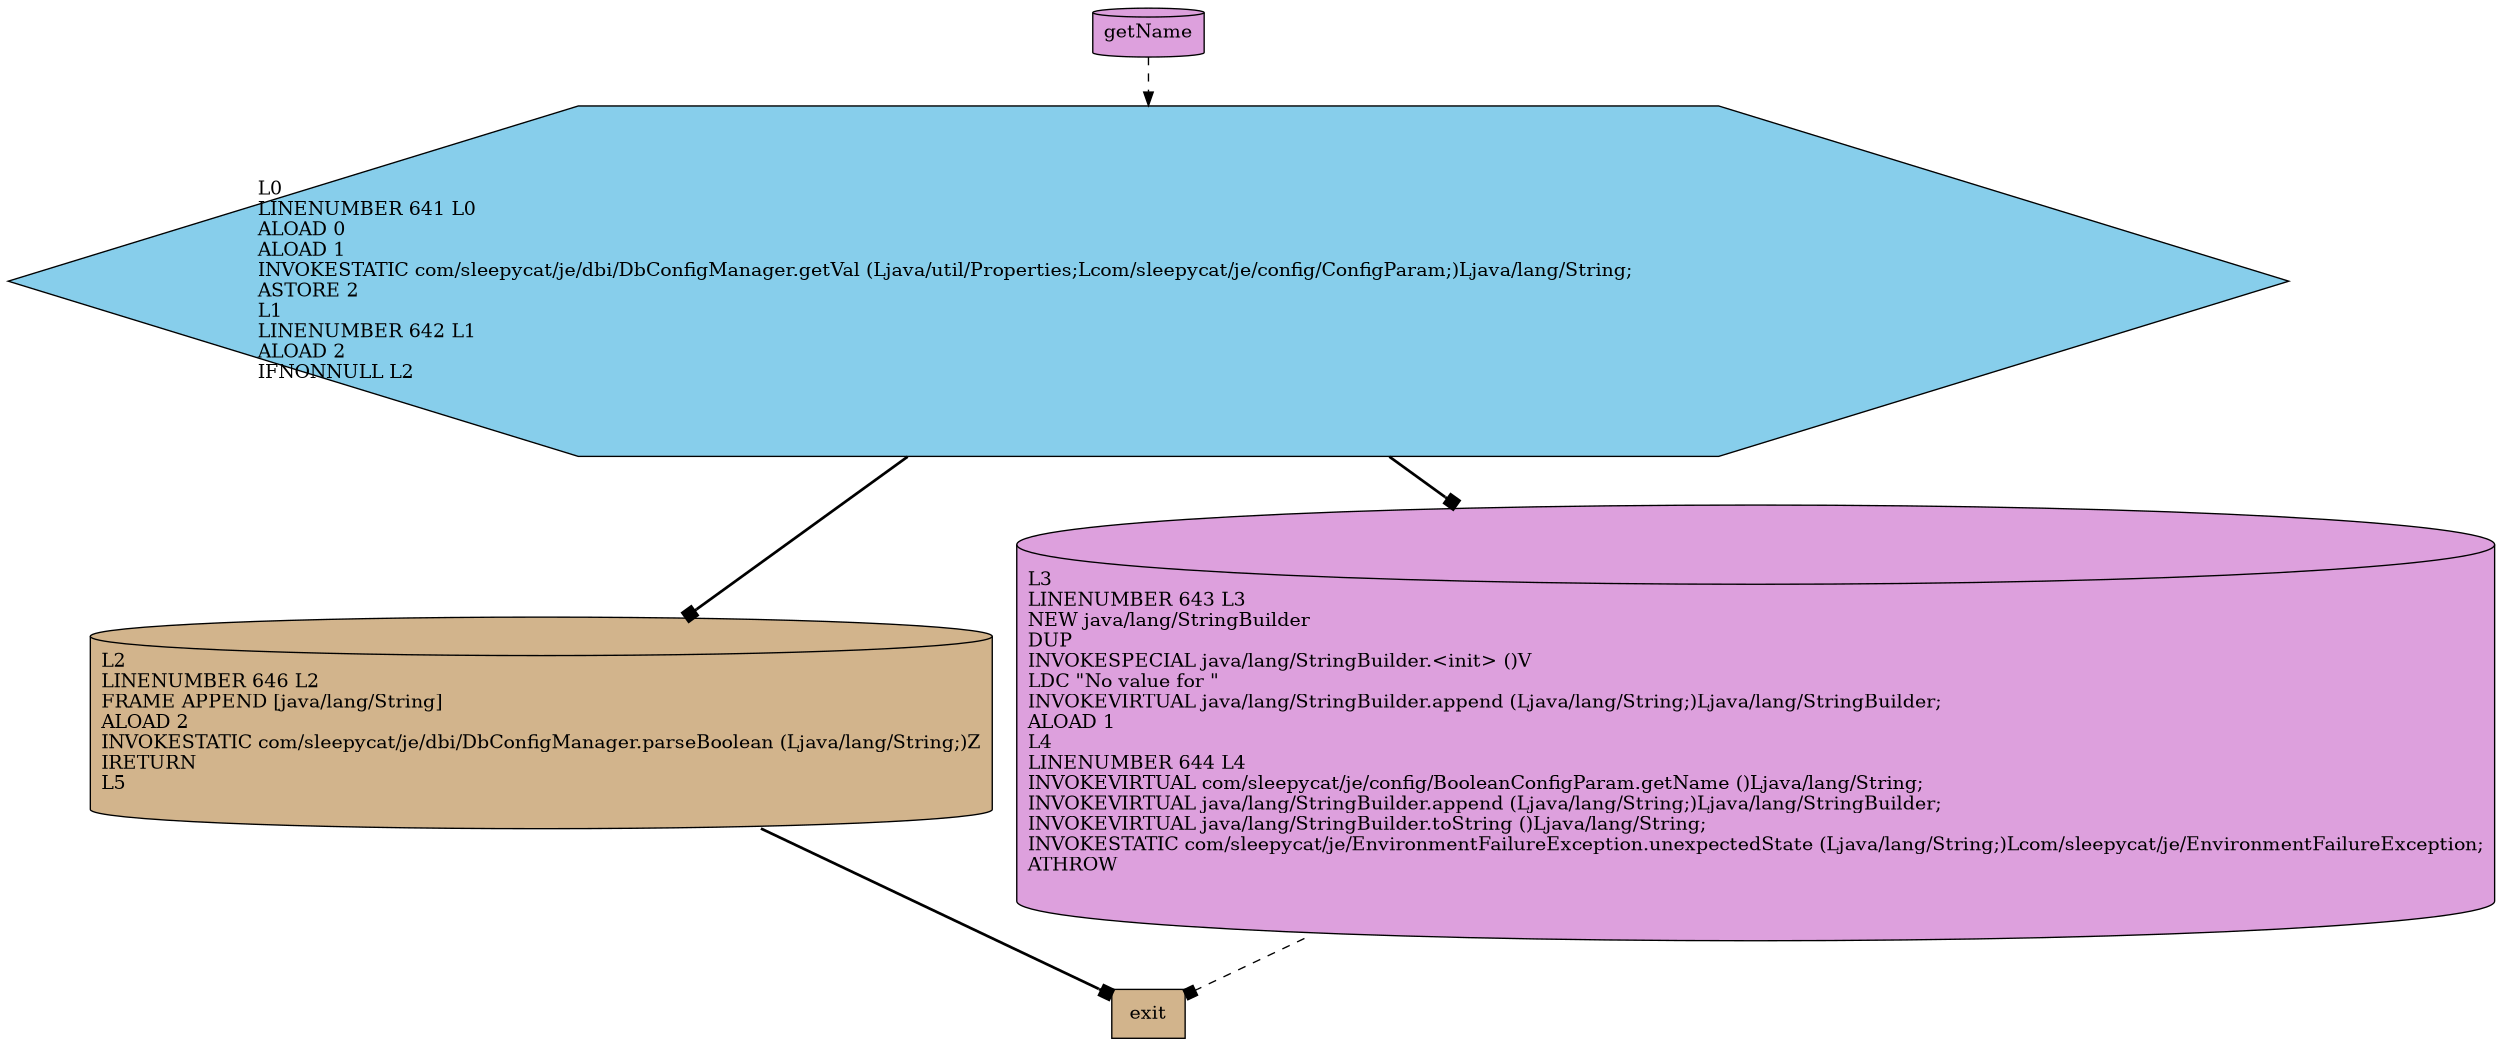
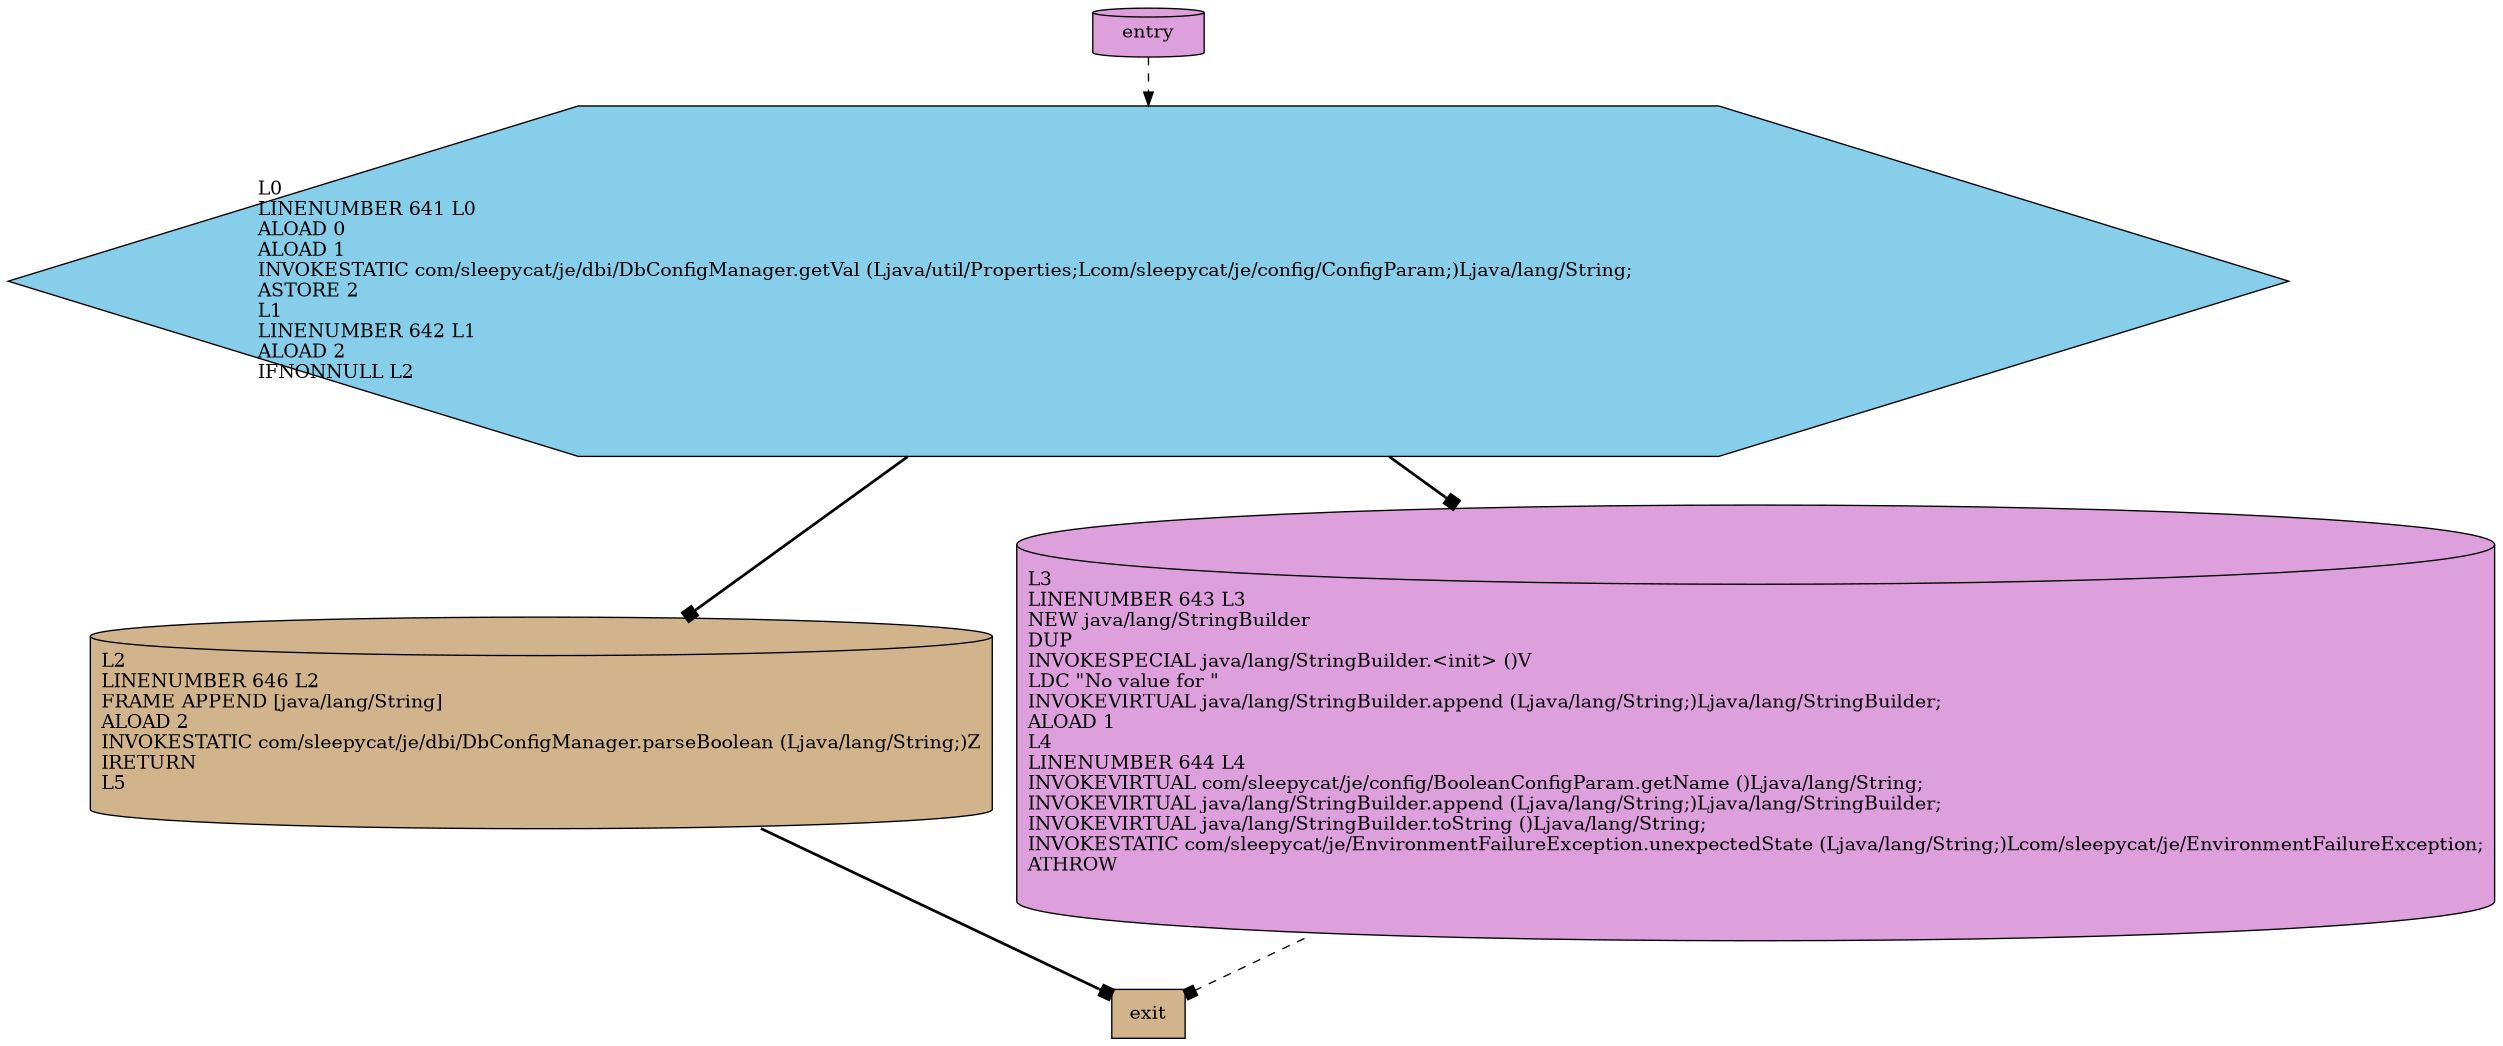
node "getName": label "getName" -> "entry"
